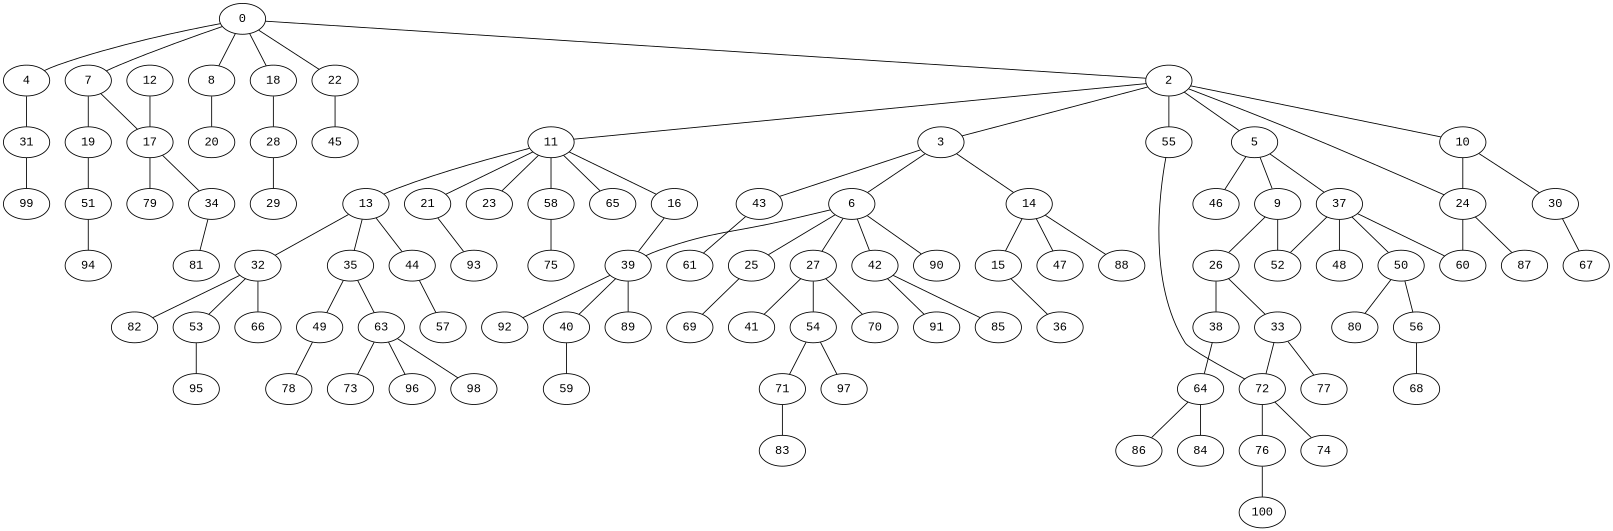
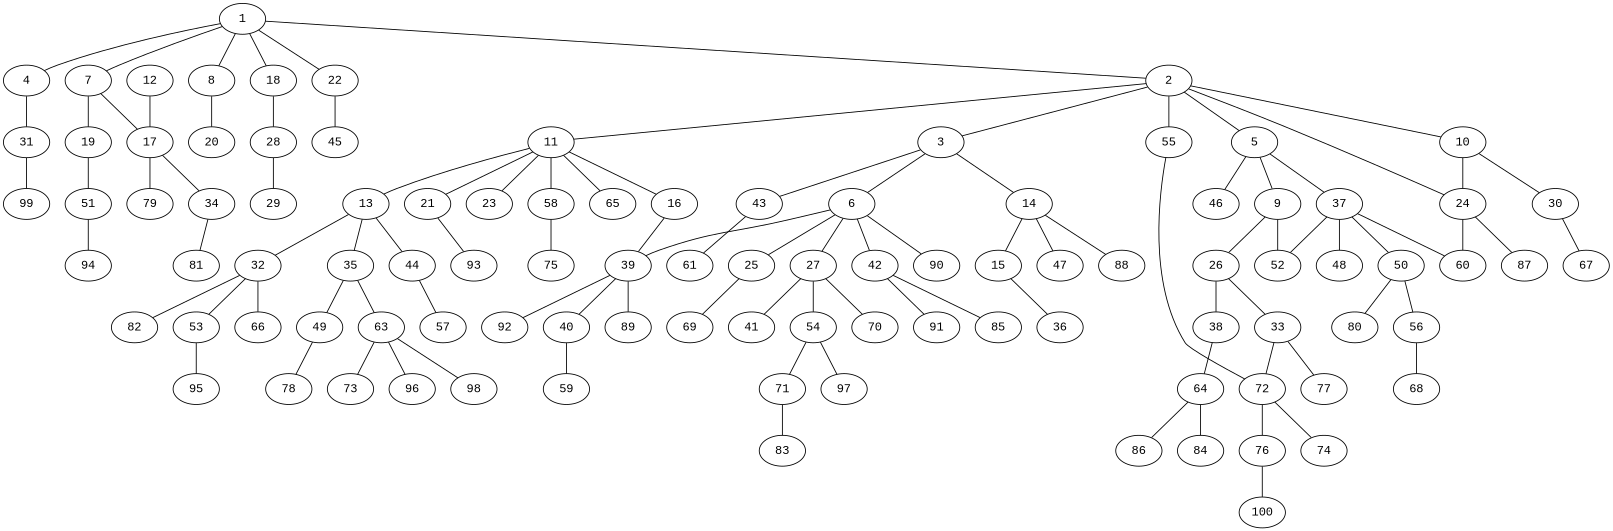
node "0": label "0" -> "1"
